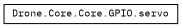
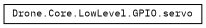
node "Drone.Core.Core.GPIO.servo": label "Drone.Core.Core.GPIO.servo" -> "Drone.Core.LowLevel.GPIO.servo"
